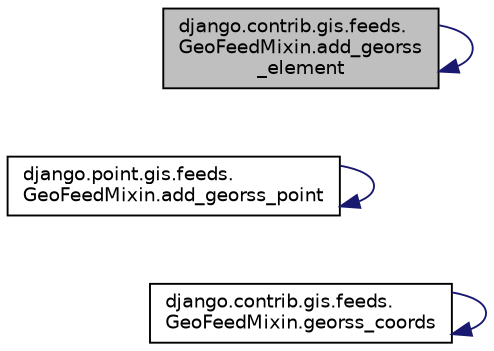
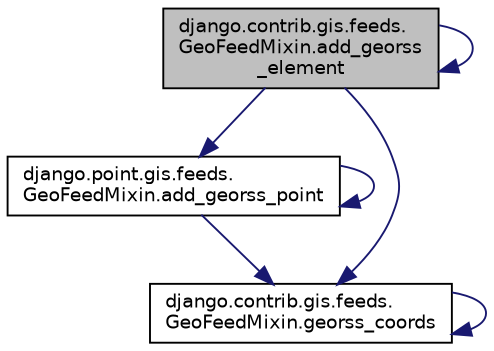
edge "django.contrib.gis.feeds. GeoFeedMixin.add_georss _element" -> "django.point.gis.feeds. GeoFeedMixin.add_georss_point": added
edge "django.contrib.gis.feeds. GeoFeedMixin.add_georss _element" -> "django.contrib.gis.feeds. GeoFeedMixin.georss_coords": added
edge "django.point.gis.feeds. GeoFeedMixin.add_georss_point" -> "django.contrib.gis.feeds. GeoFeedMixin.georss_coords": added
